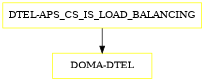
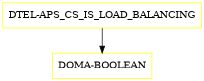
node "DOMA-DTEL": label "DOMA-DTEL" -> "DOMA-BOOLEAN"
